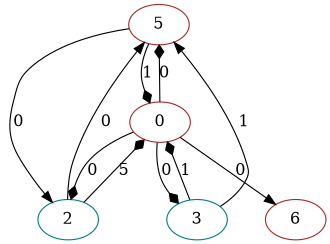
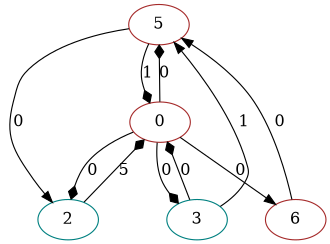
edge "2" -> "5": now "6" -> "5"
edge "3" -> "0": label "1" -> "0"
